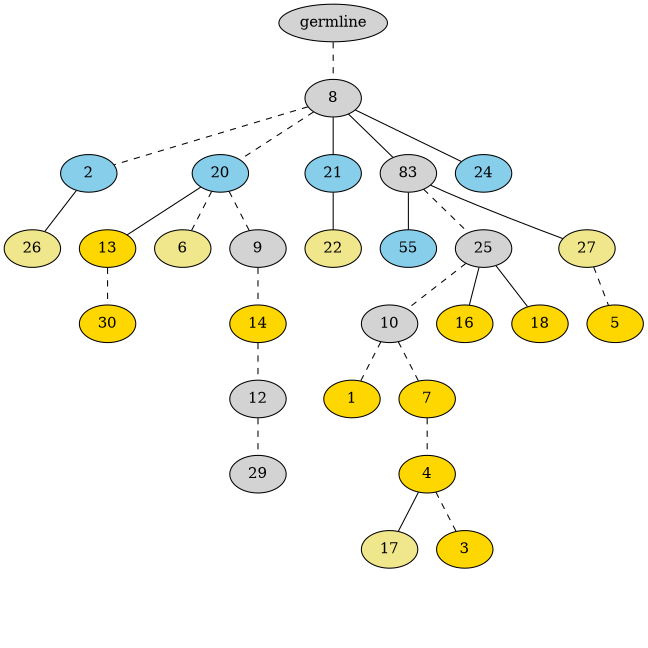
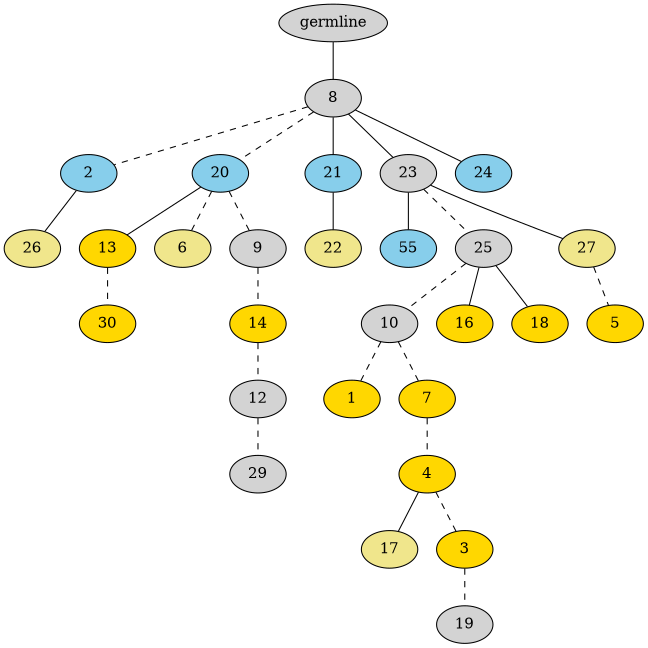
edge "germline" -- "8": style dashed -> solid
node "83": label "83" -> "23"
node "19": added
